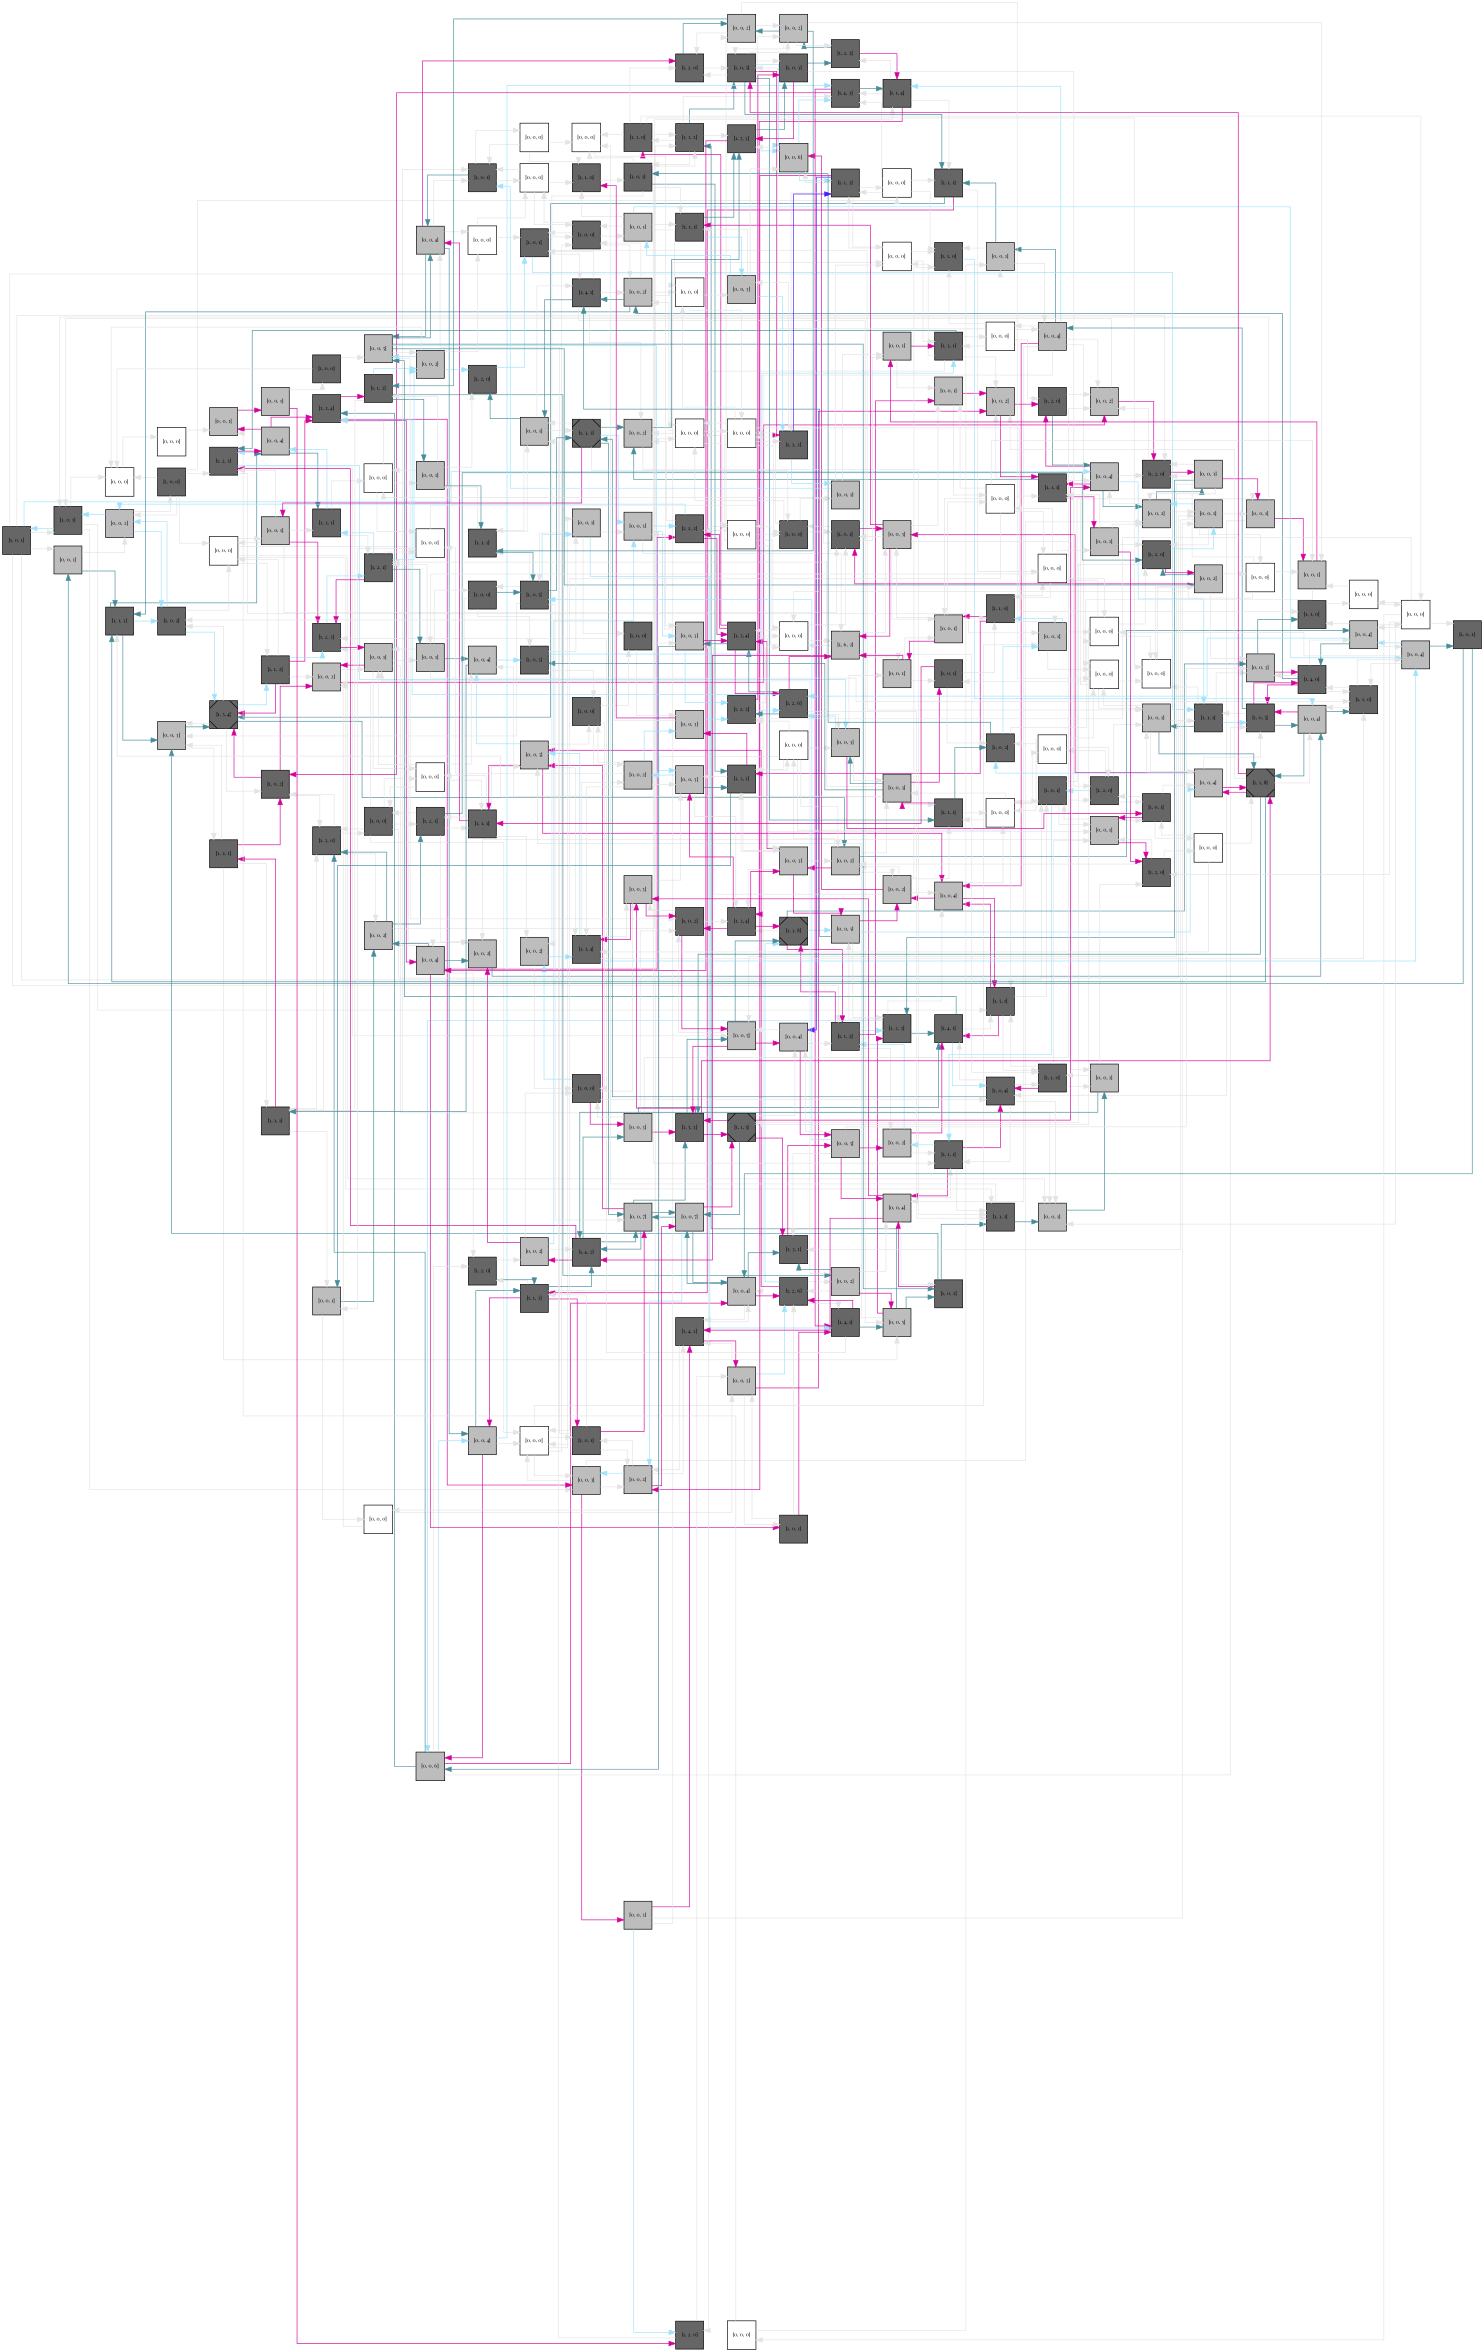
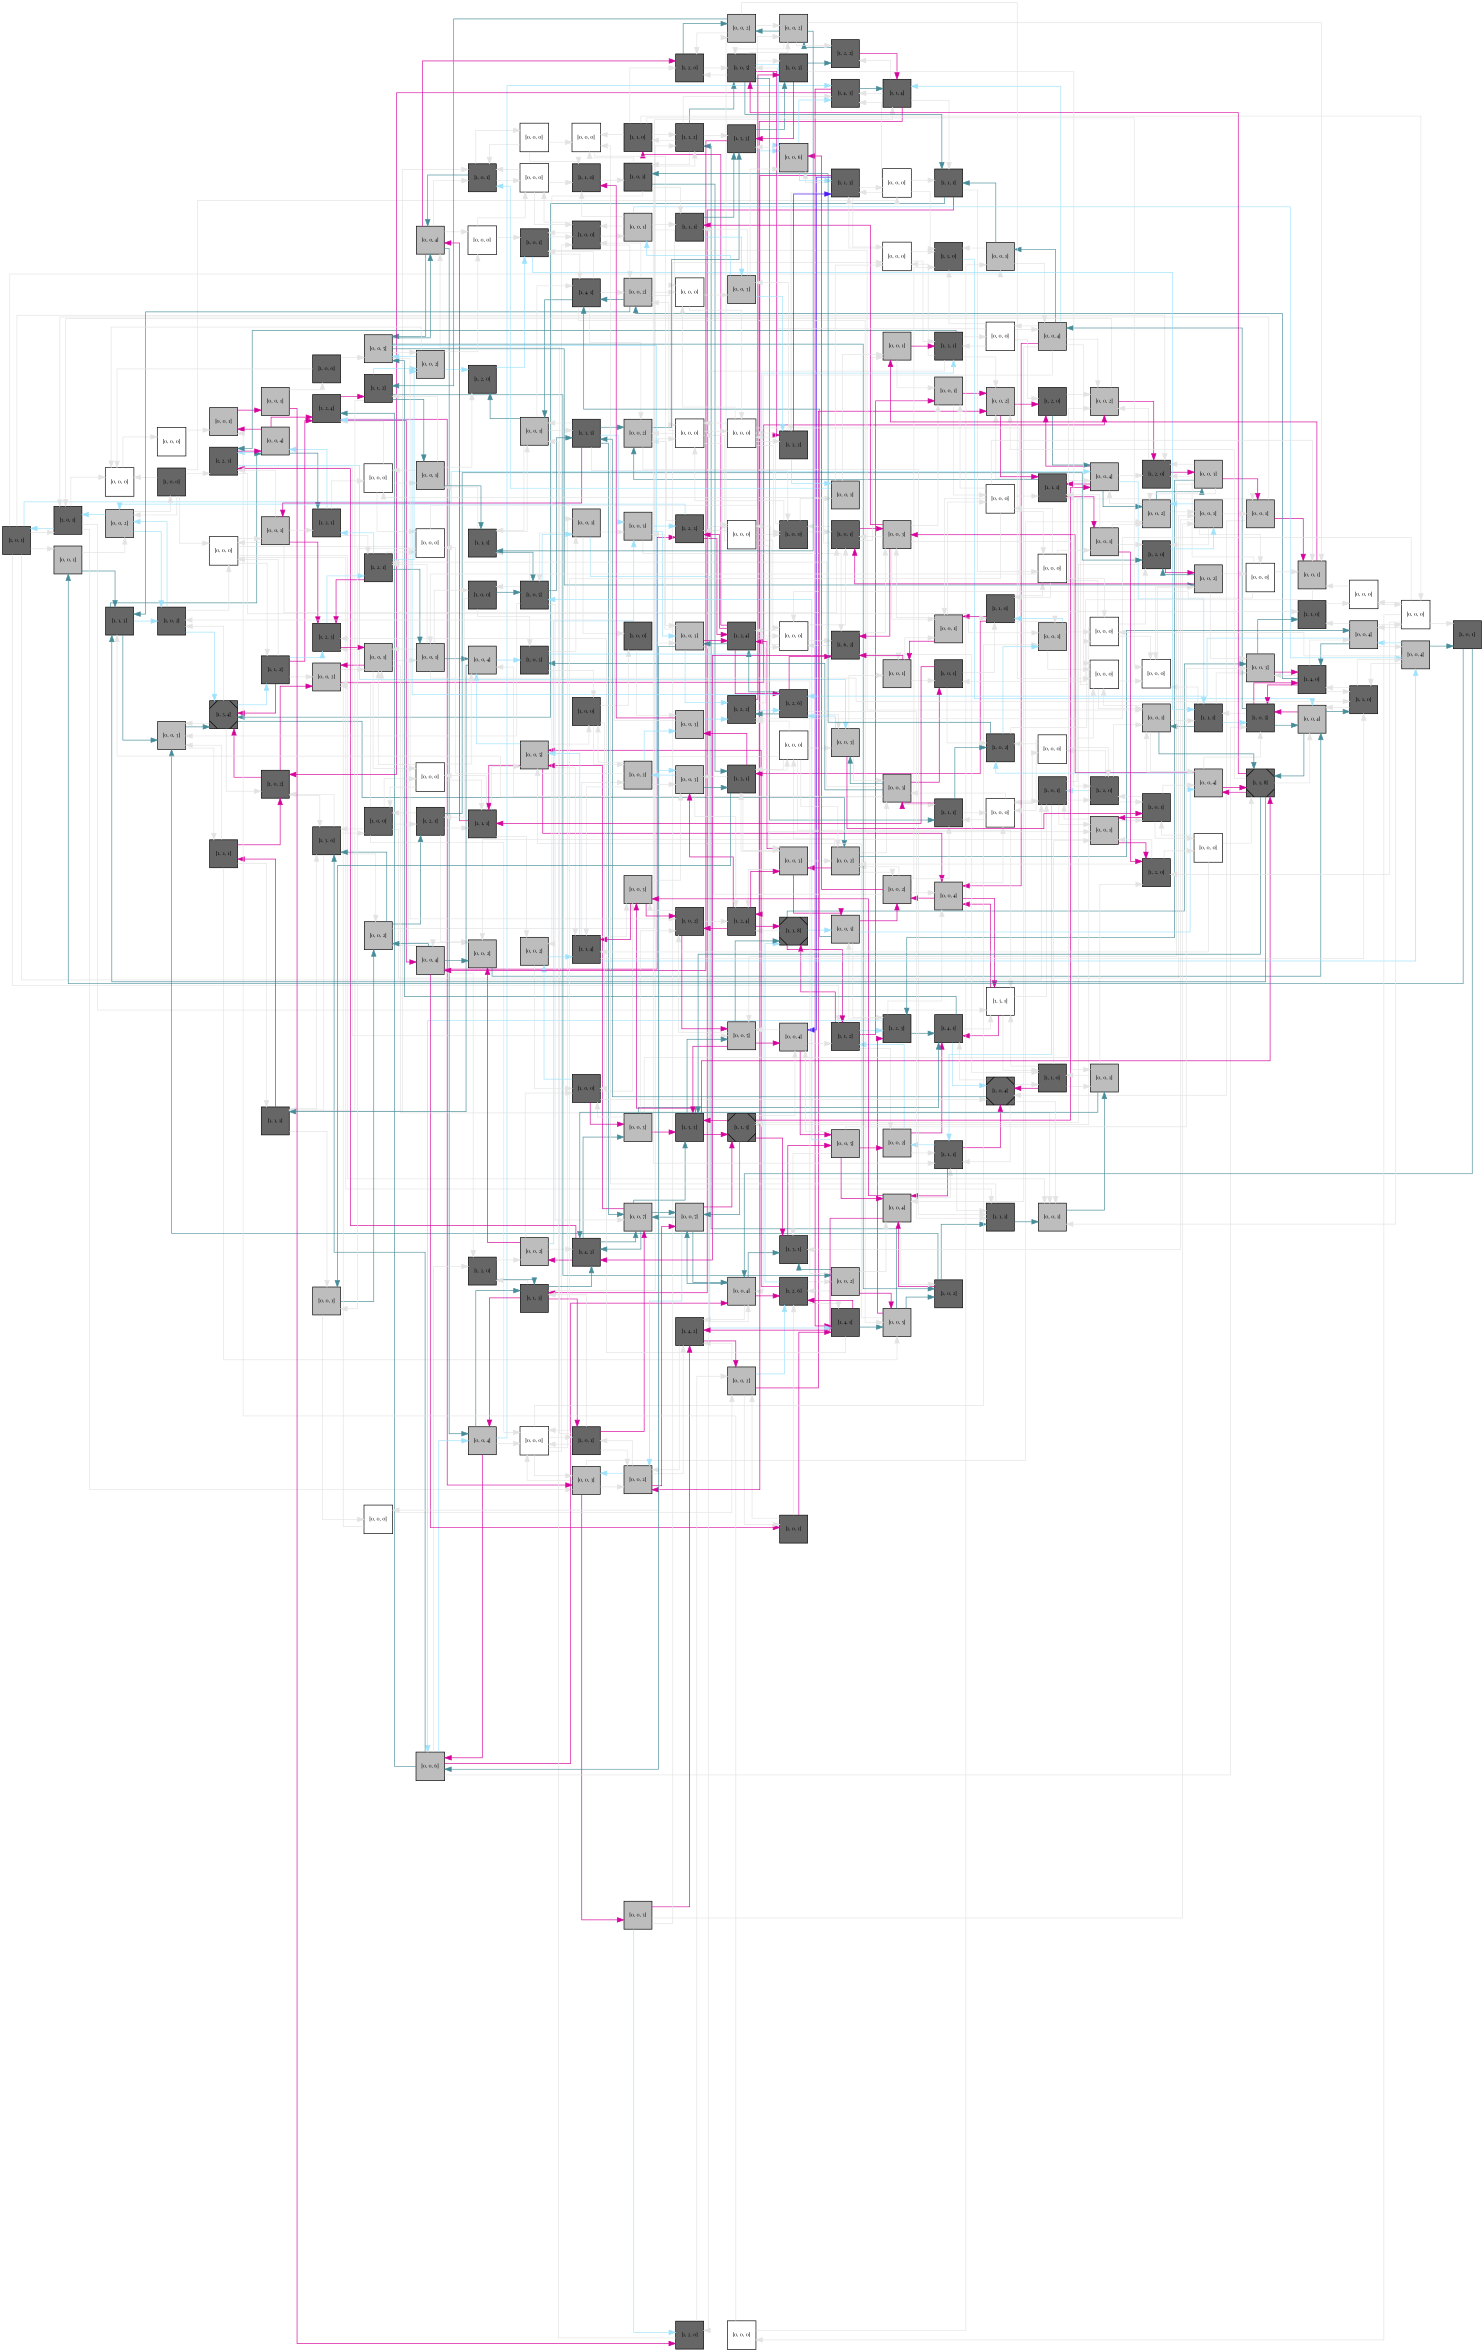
node "[1, 3, 5]": shape Msquare -> square
node "[1, 6, 2]": fillcolor #bdbdbd -> #666666
node "[1, 5, 1]": fillcolor #666666 -> #ffffff
node "[1, 0, 4]": shape square -> Msquare
